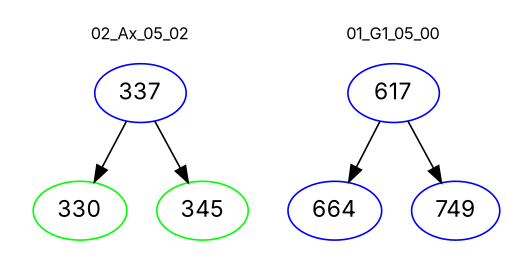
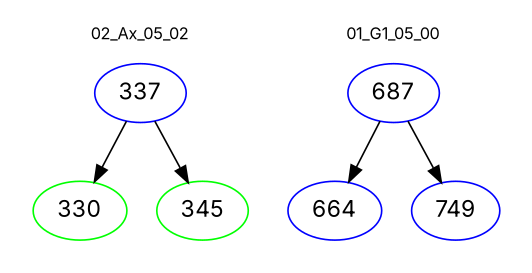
node "617": label "617" -> "687"
